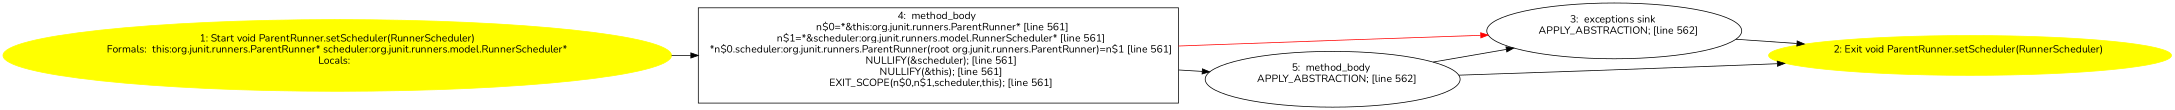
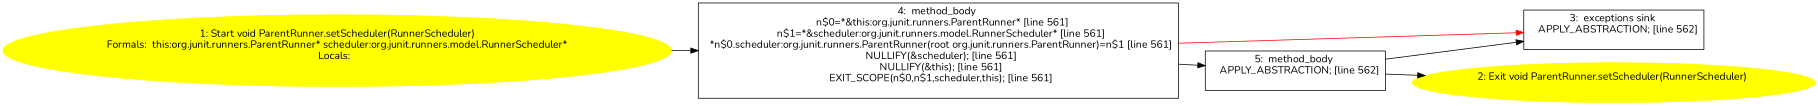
node "3:  exceptions sink APPLY_ABSTRACTION; [line 562]": shape ellipse -> box
edge "3:  exceptions sink APPLY_ABSTRACTION; [line 562]" -> "2: Exit void ParentRunner.setScheduler(RunnerScheduler)": removed
node "5:  method_body APPLY_ABSTRACTION; [line 562]": shape ellipse -> box
